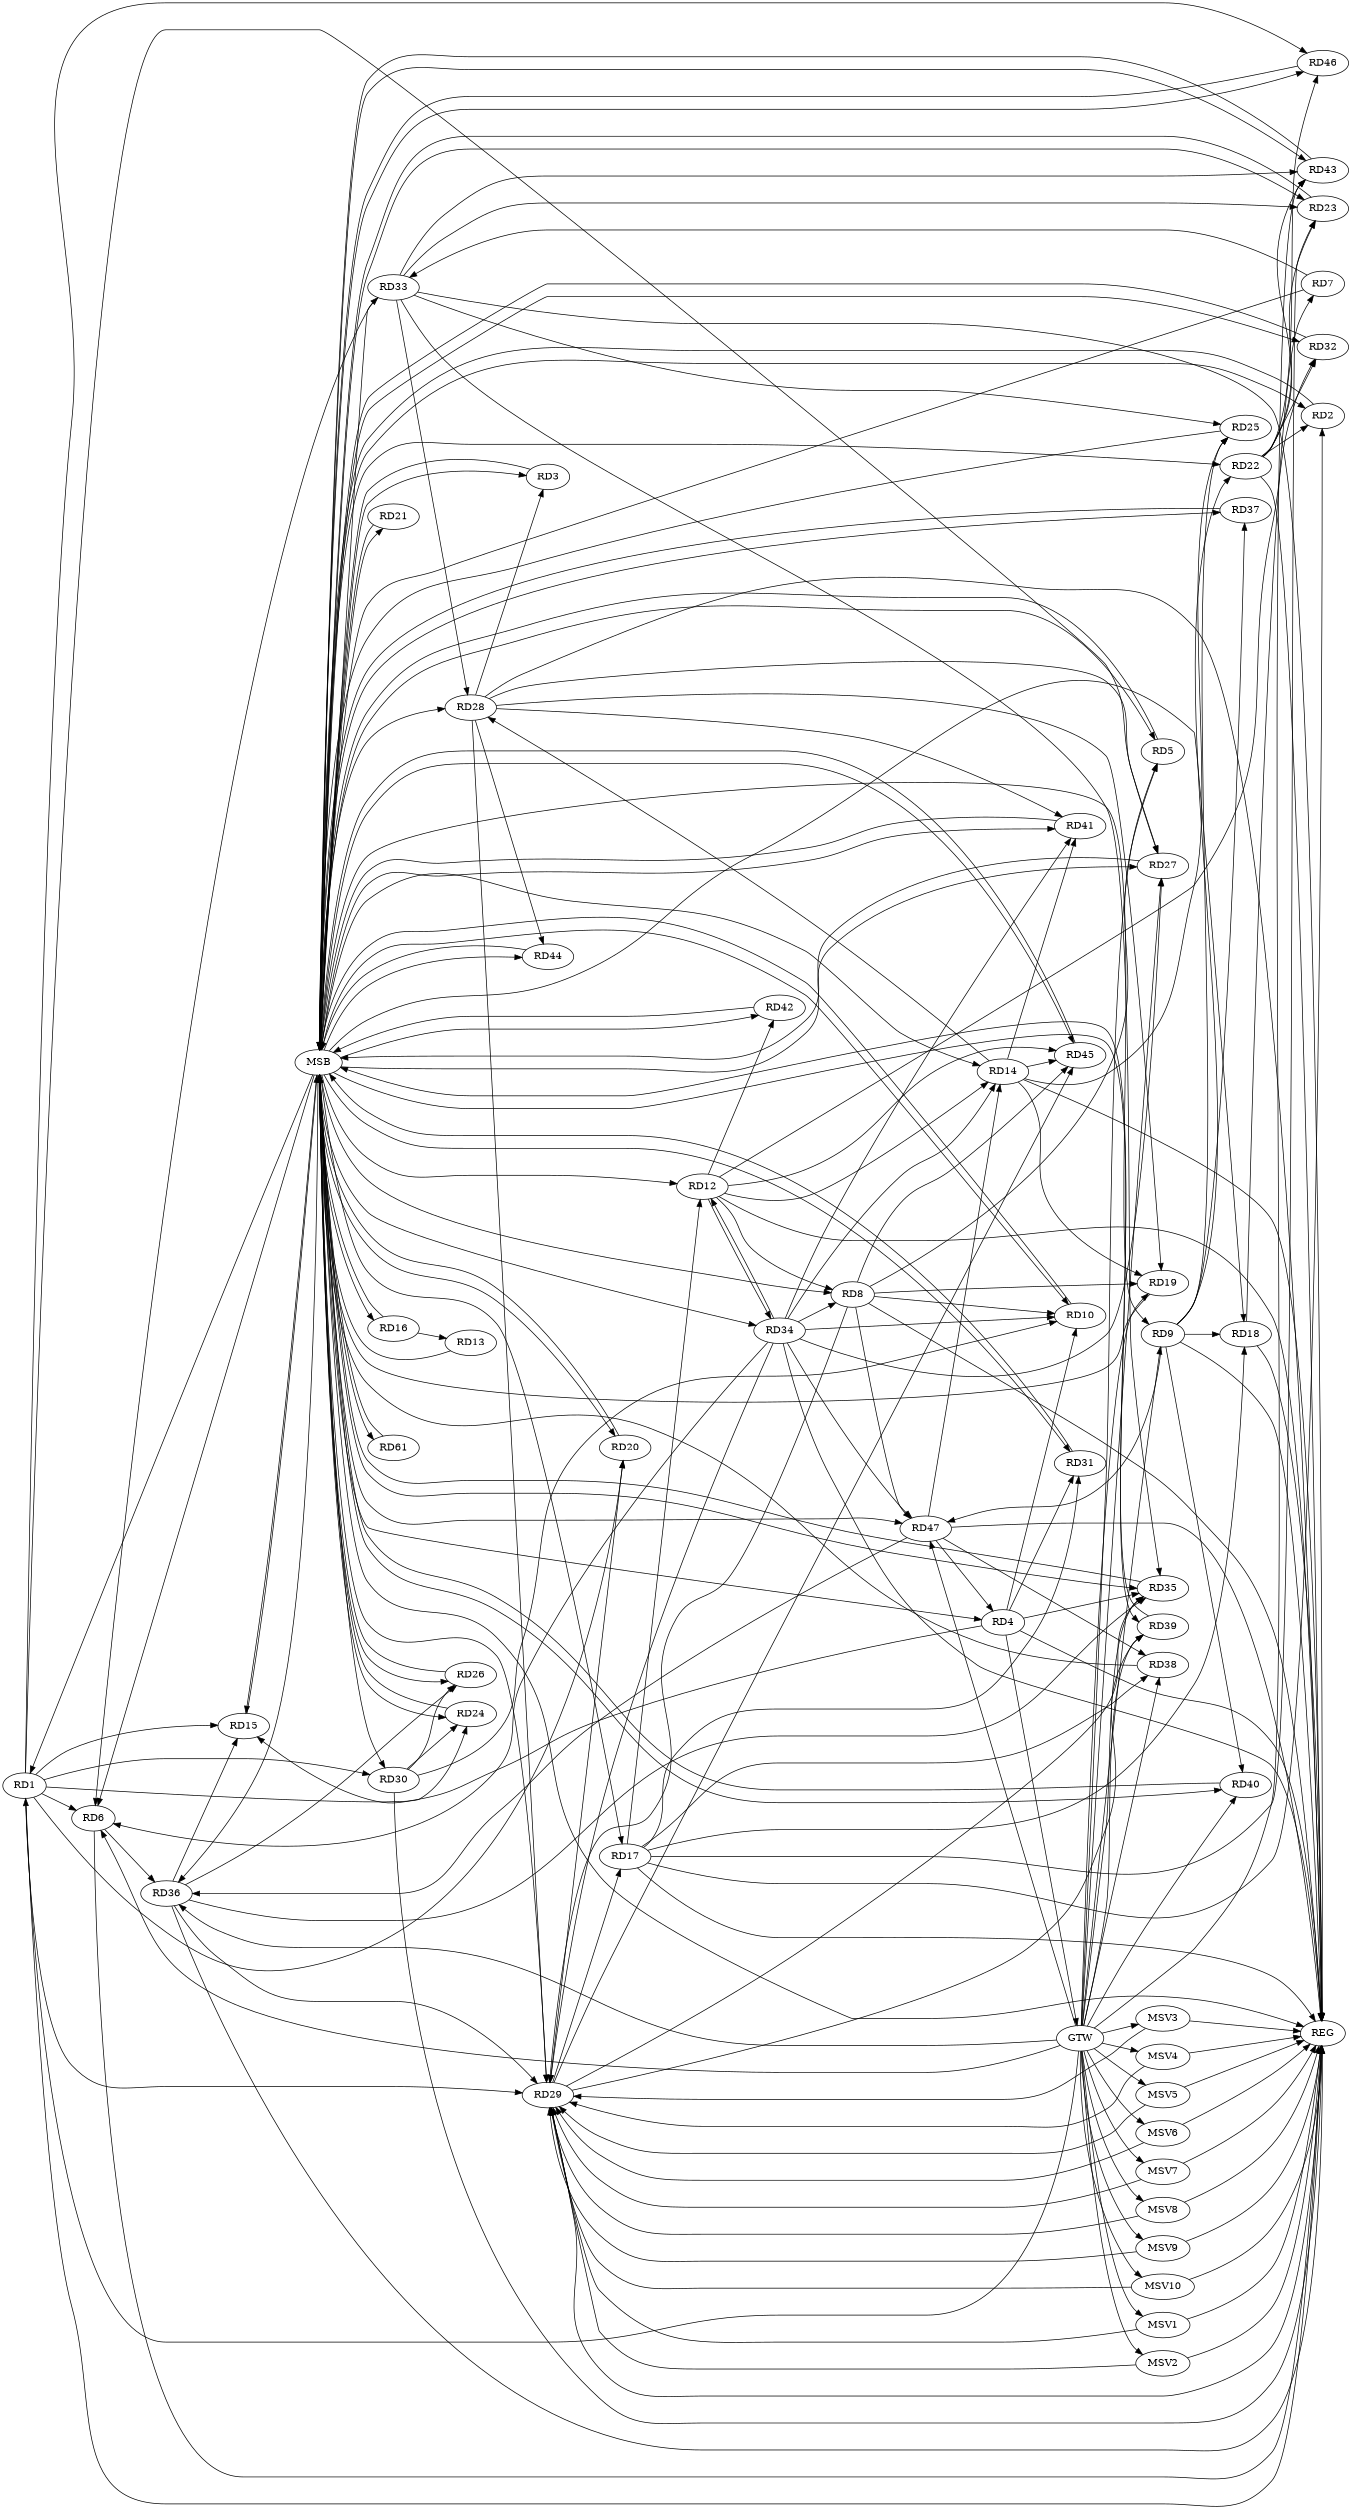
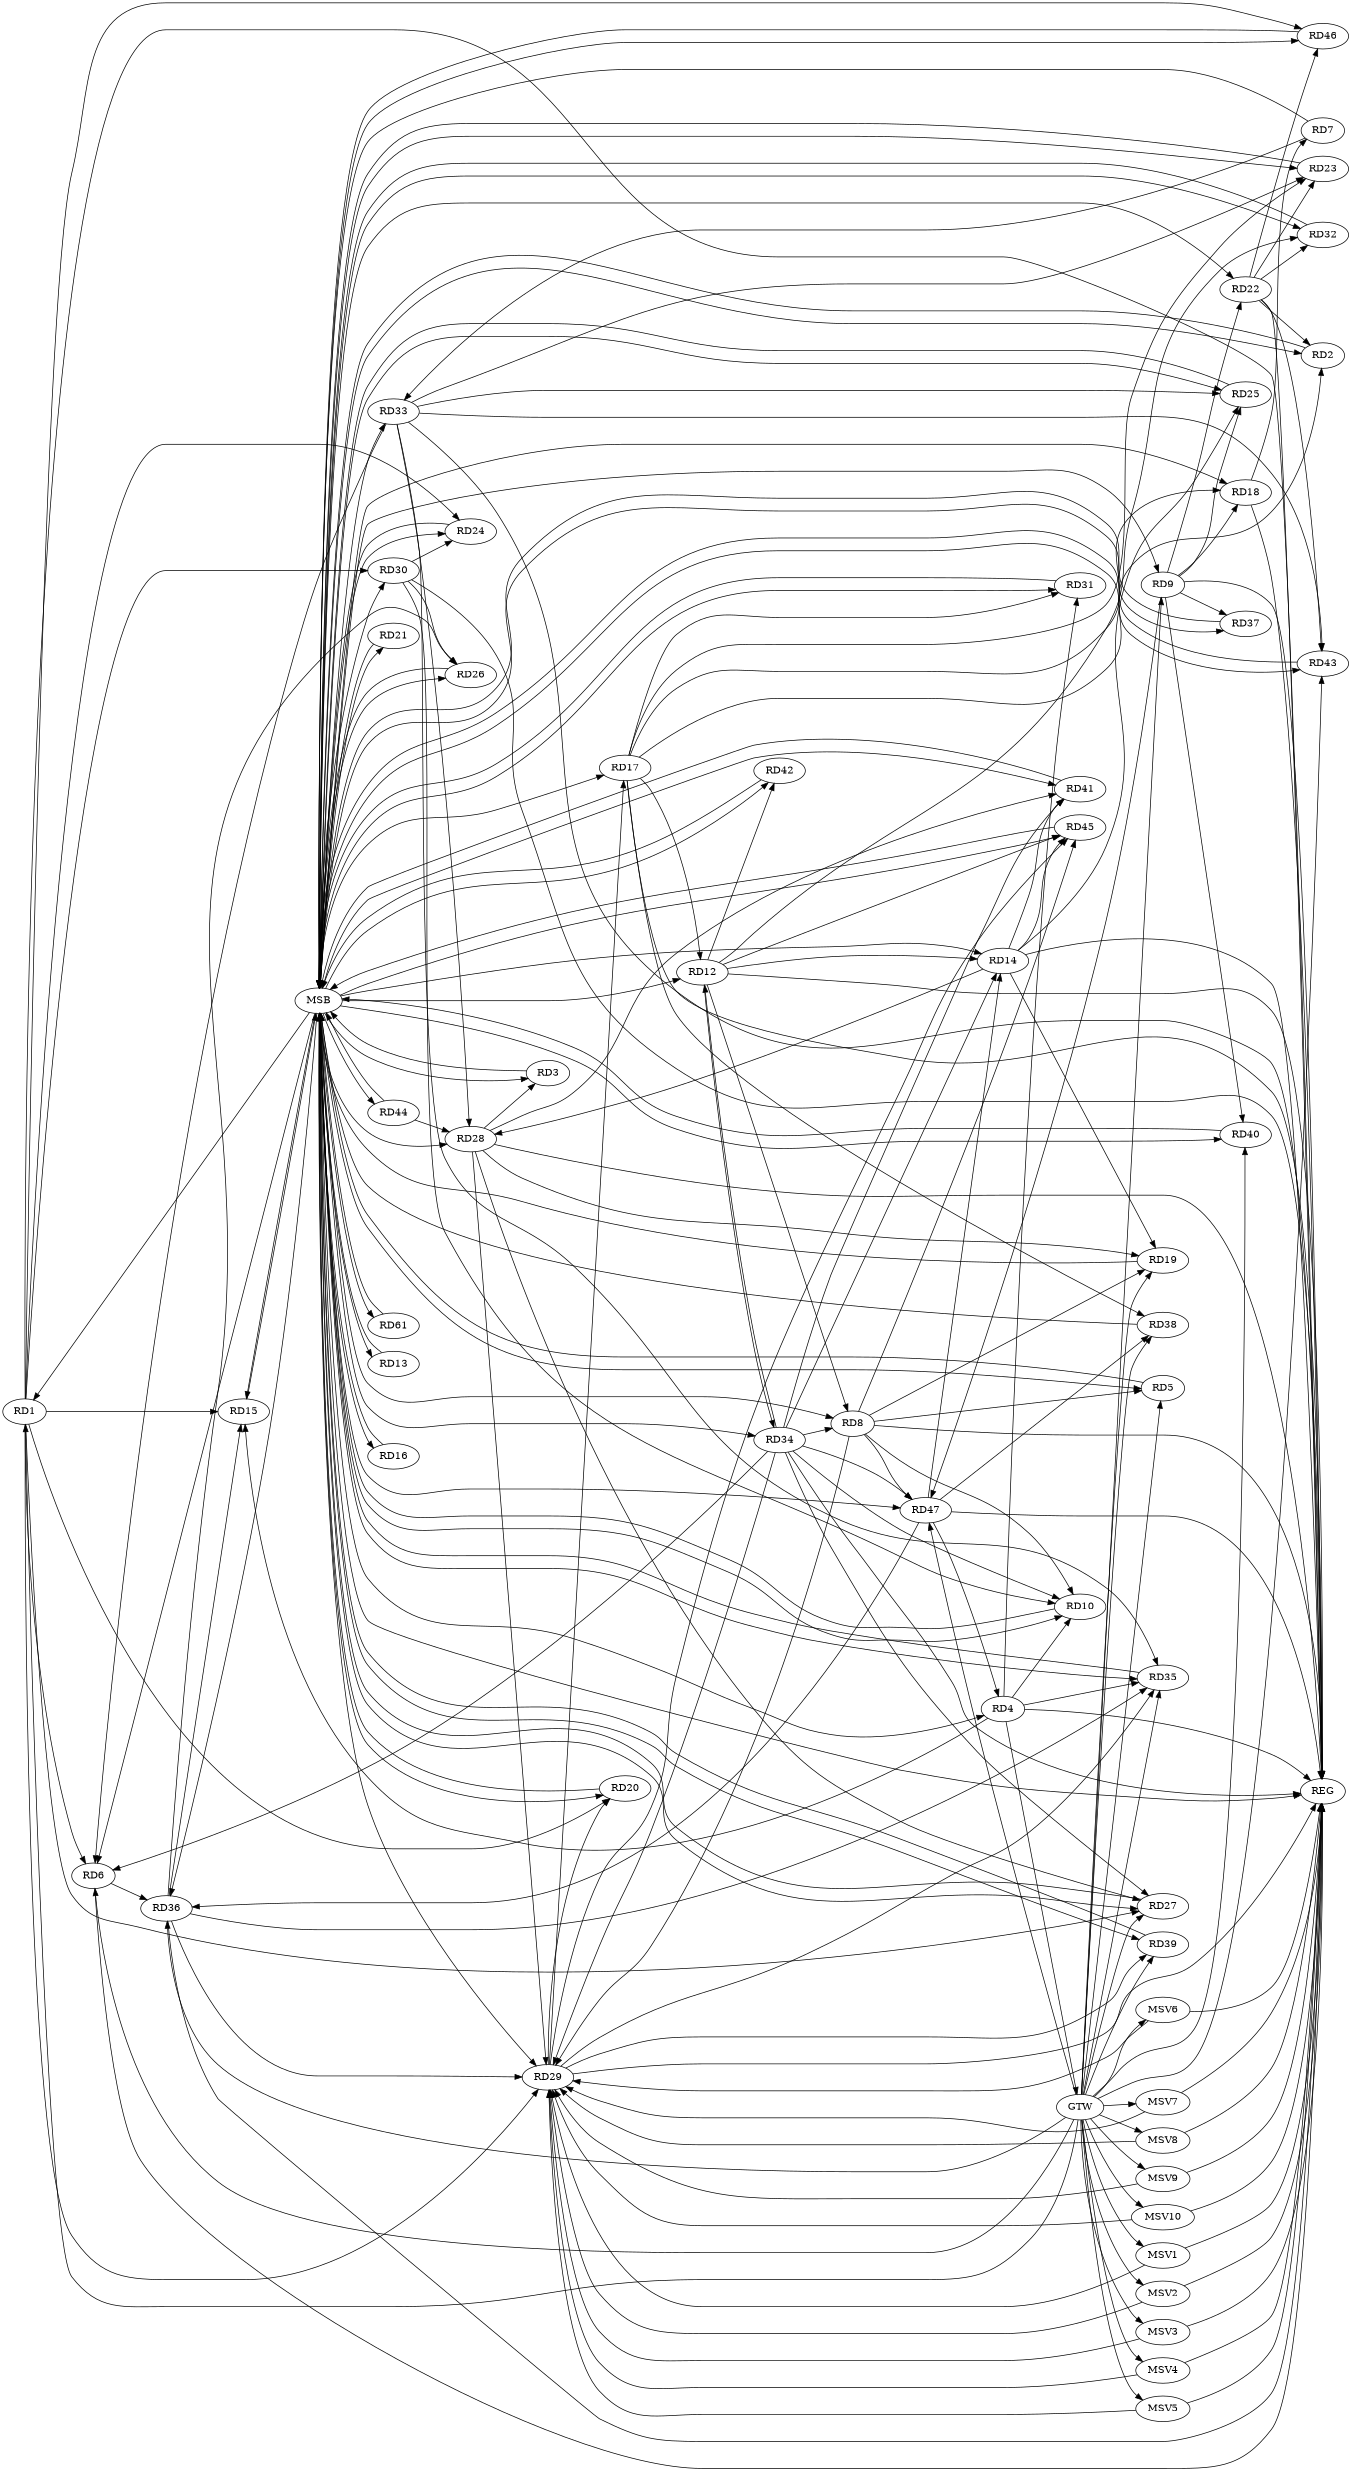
edge "MSB" -> "RD25": added
edge "RD28" -> "RD44": reversed
edge "RD16" -> "RD13": now "MSB" -> "RD13"
